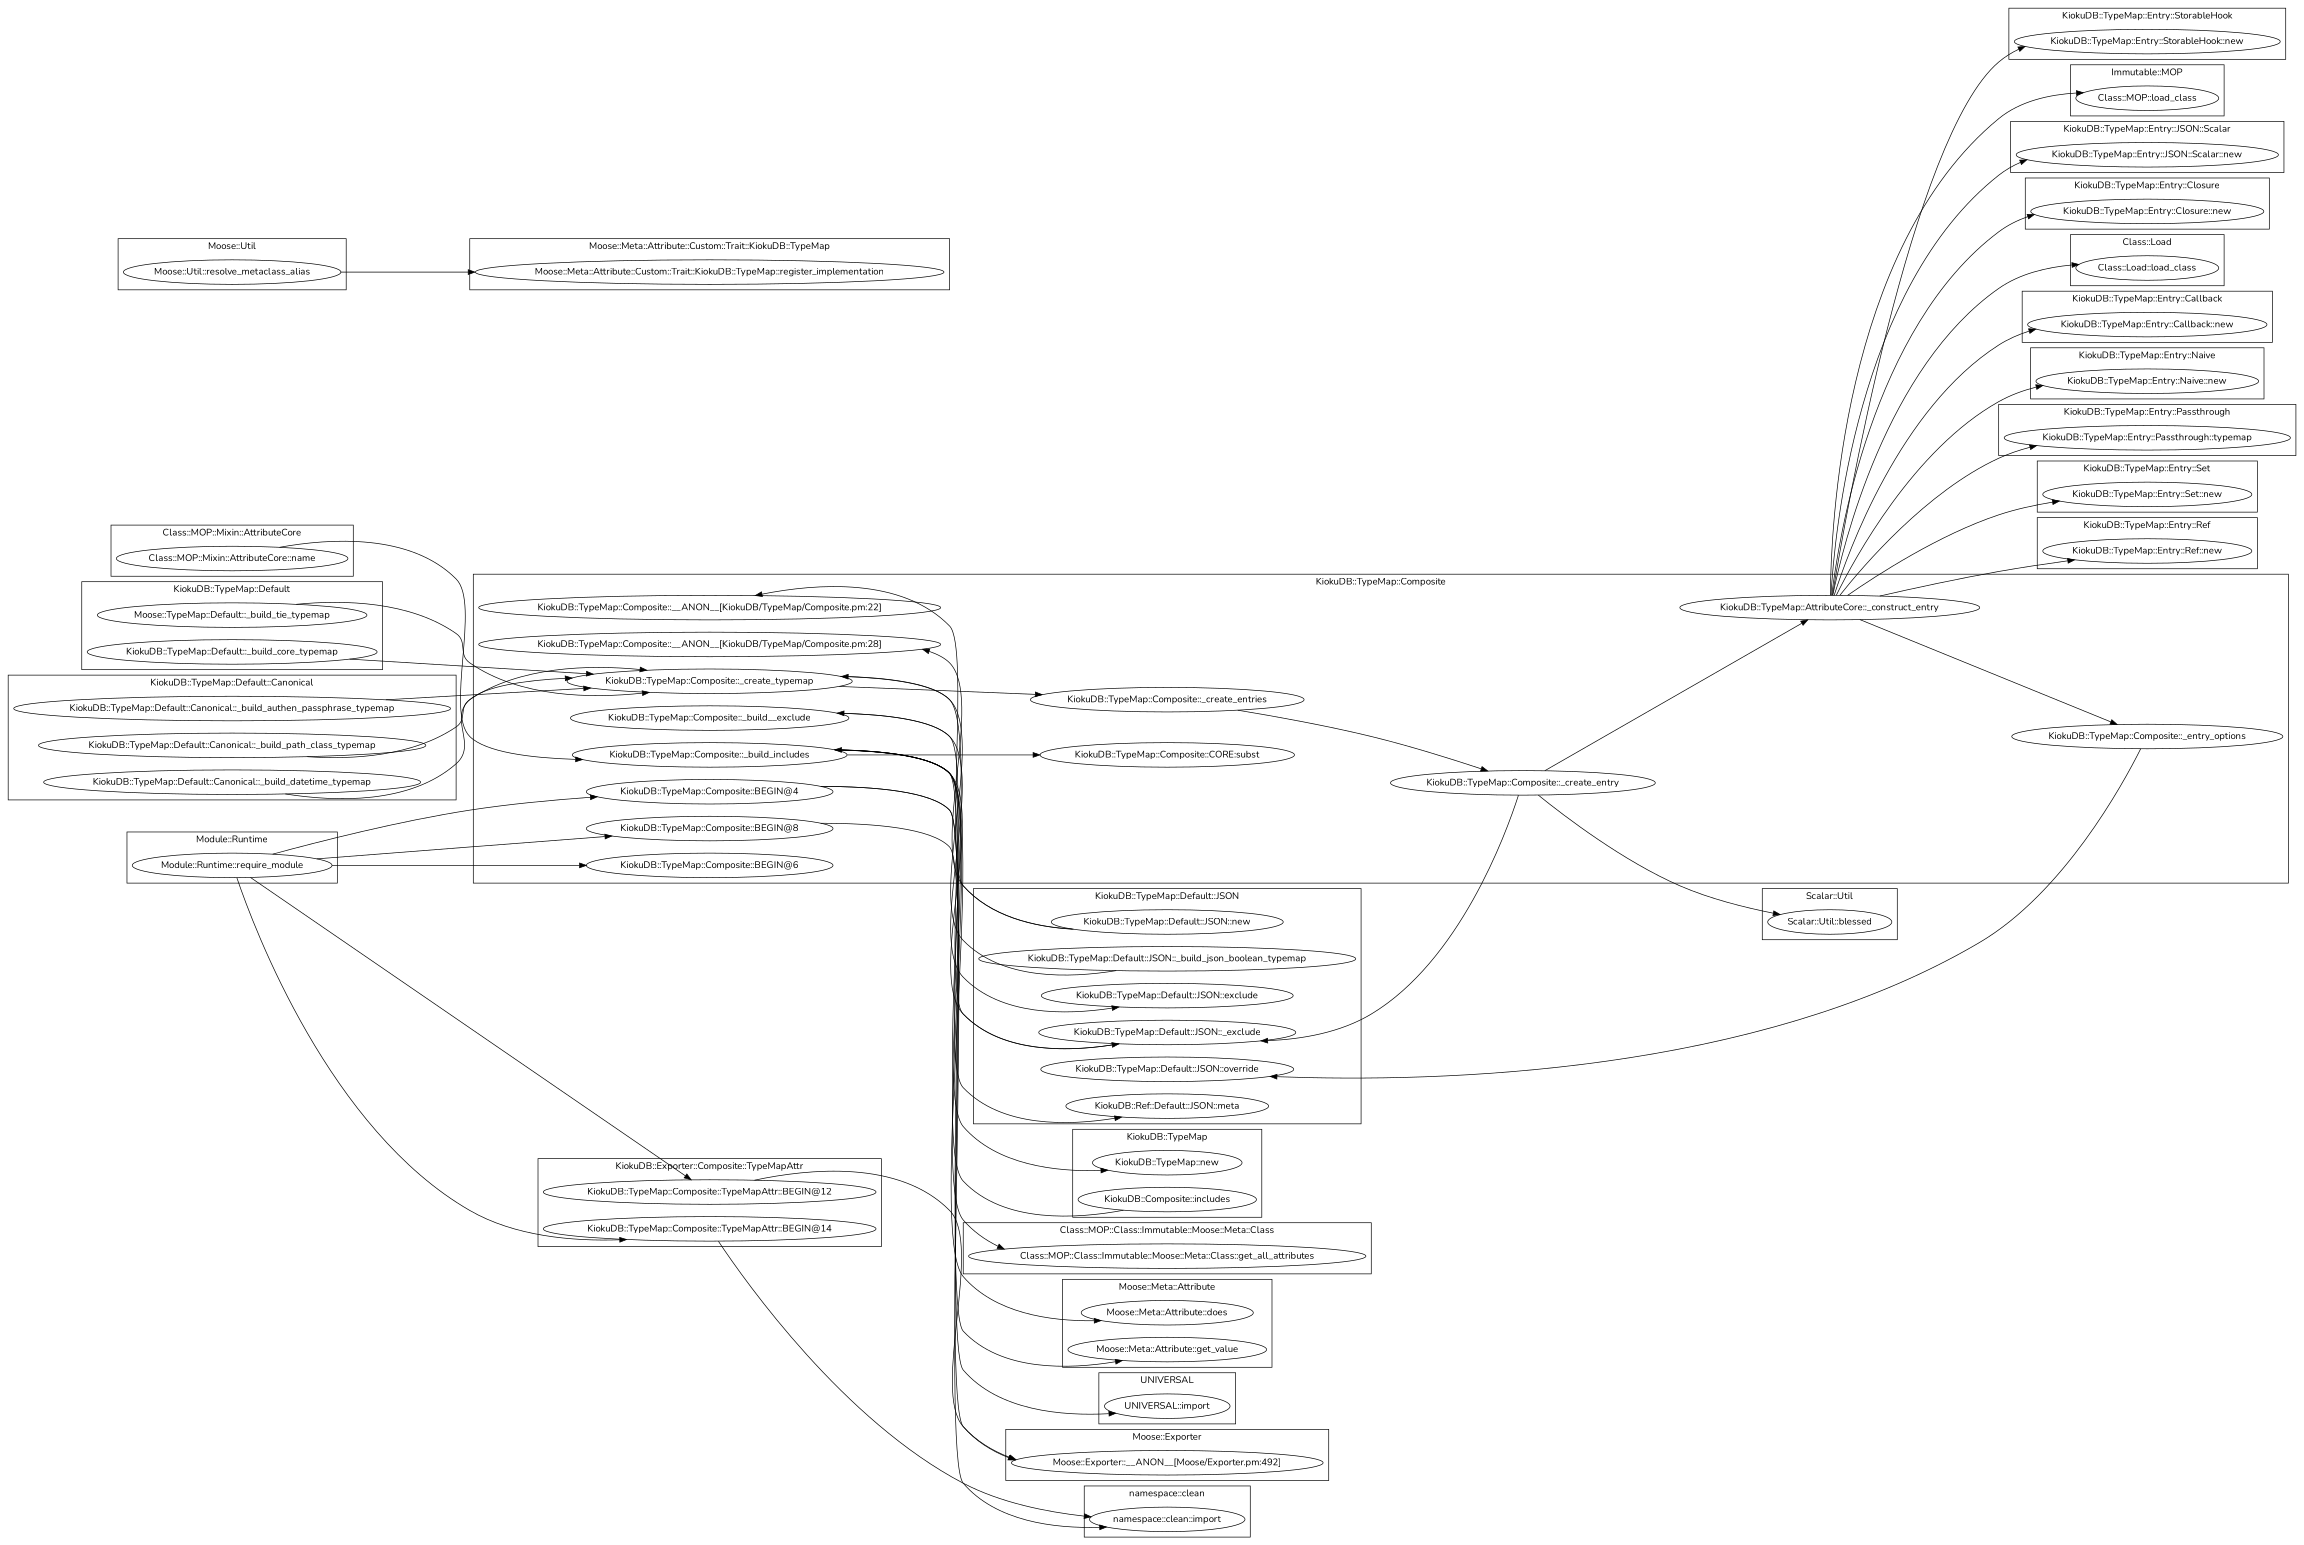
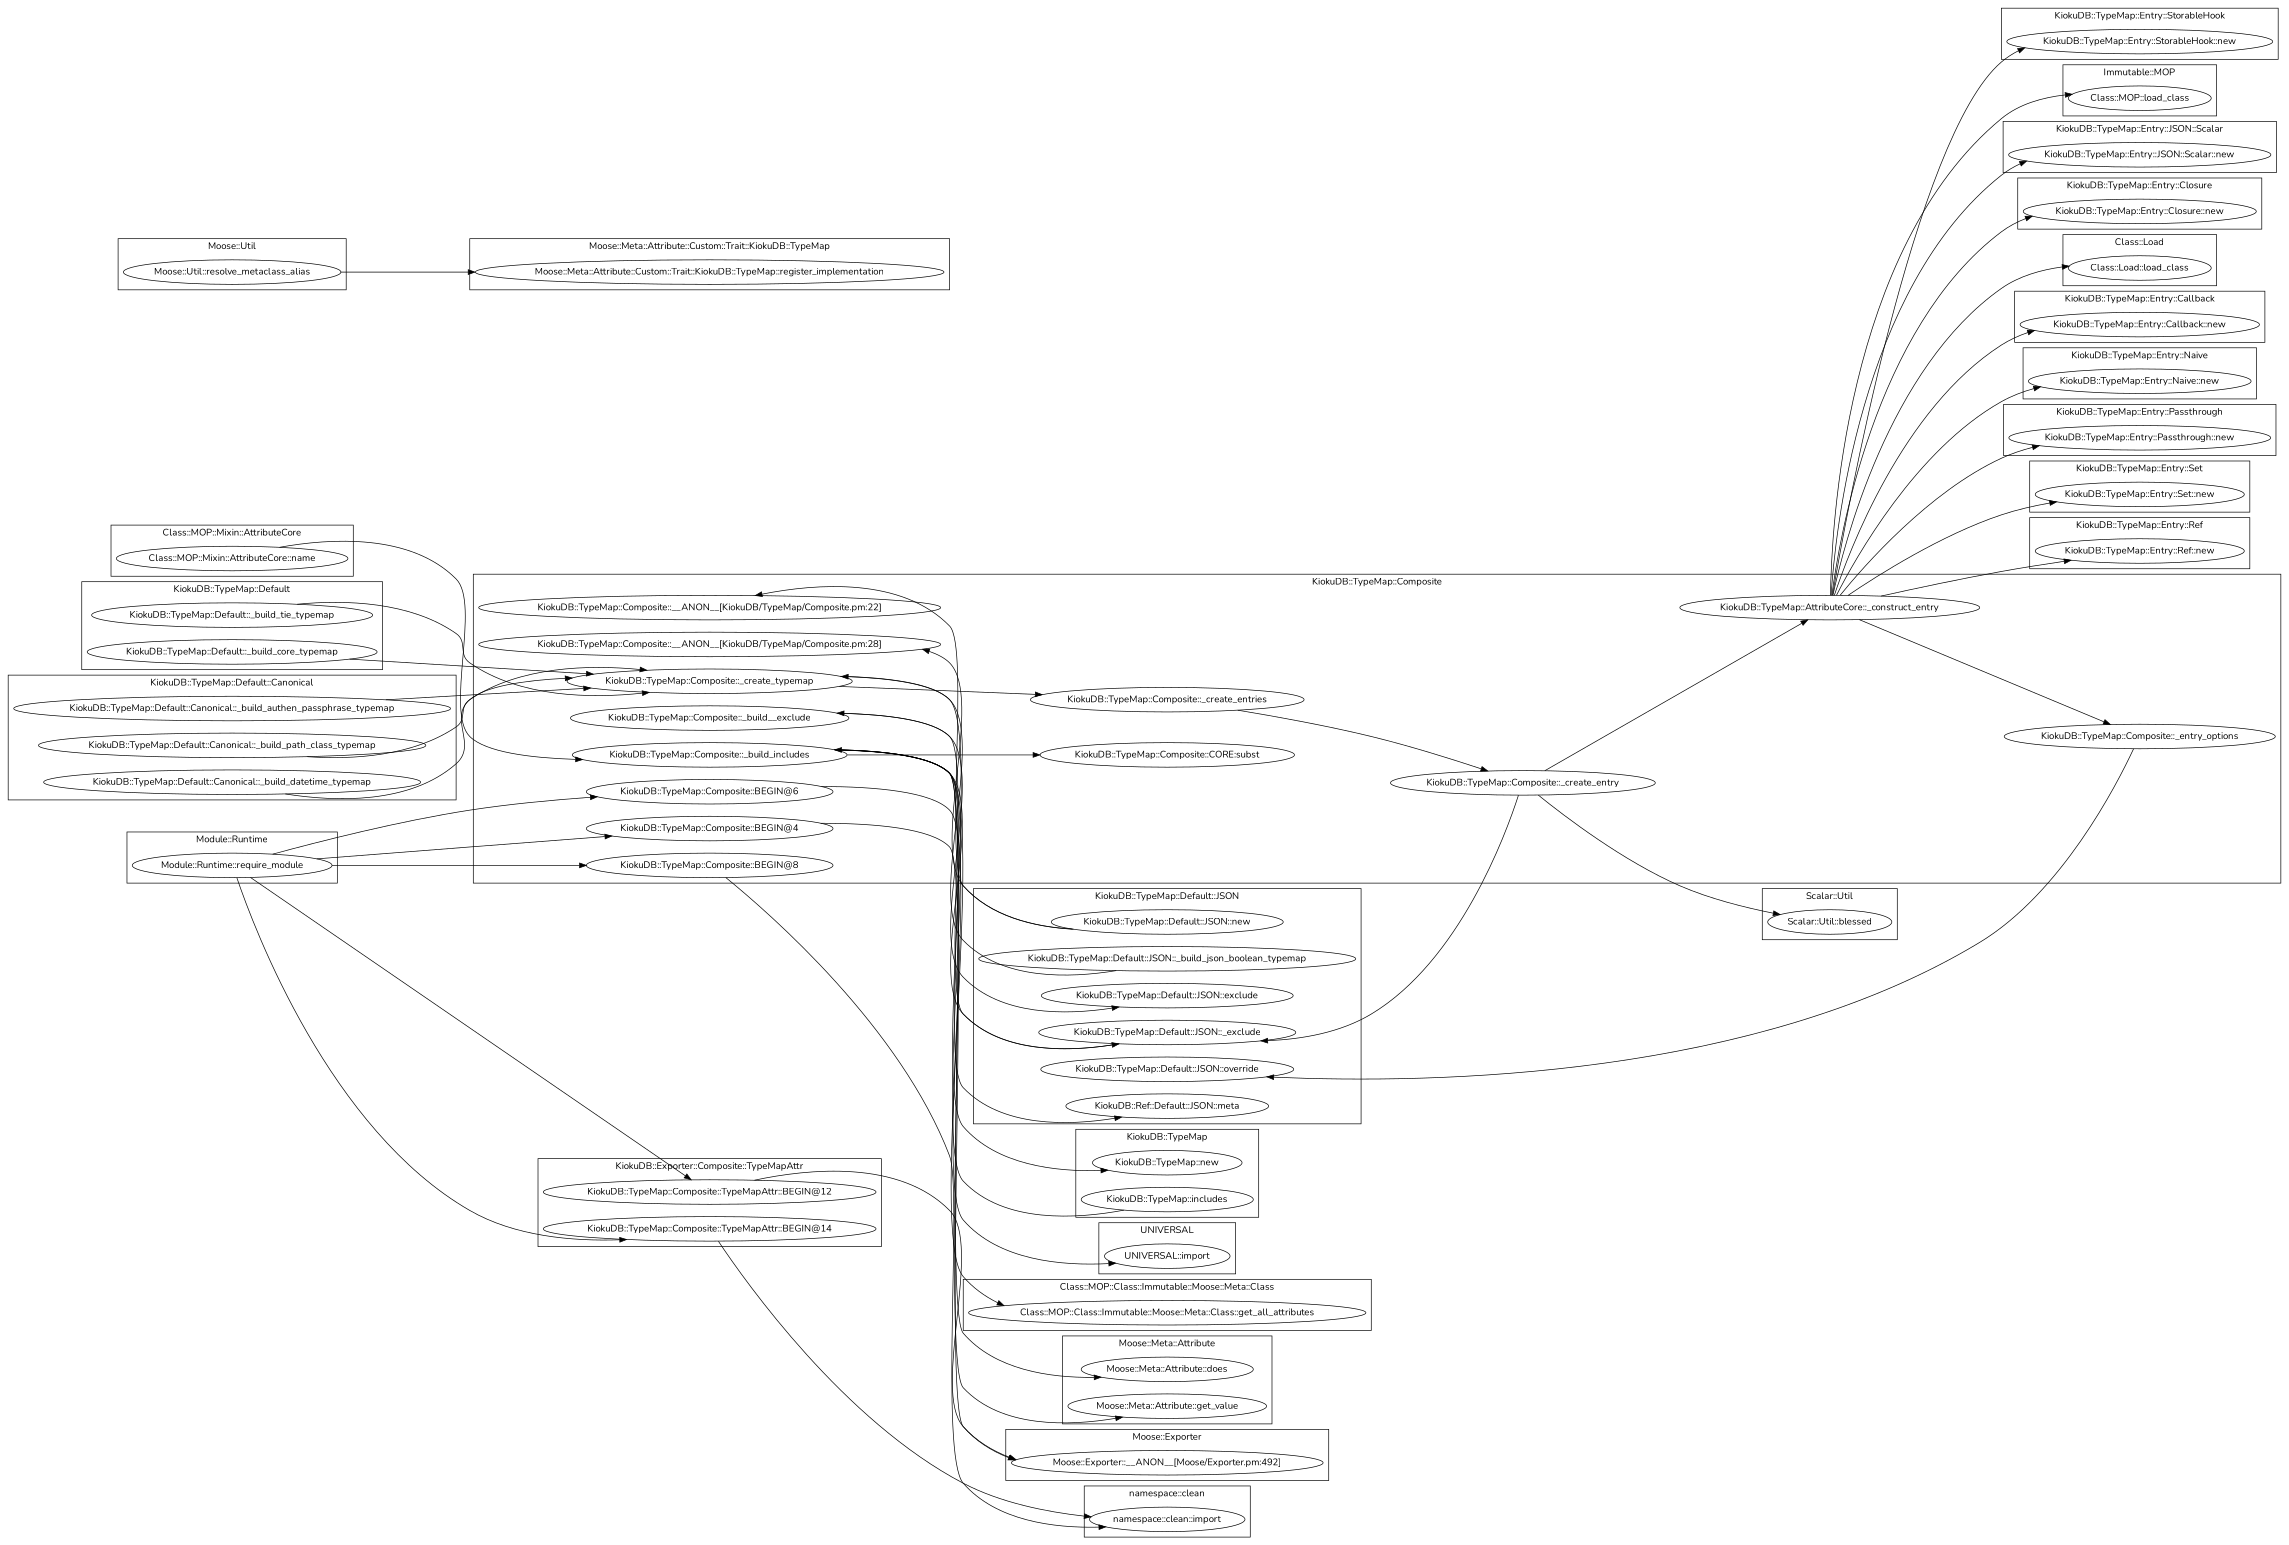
node "KiokuDB::TypeMap::Entry::Passthrough::typemap": label "KiokuDB::TypeMap::Entry::Passthrough::typemap" -> "KiokuDB::TypeMap::Entry::Passthrough::new"
node "Moose::TypeMap::Default::_build_tie_typemap": label "Moose::TypeMap::Default::_build_tie_typemap" -> "KiokuDB::TypeMap::Default::_build_tie_typemap"
edge "KiokuDB::TypeMap::Composite::BEGIN@4" -> "UNIVERSAL::import": now "KiokuDB::TypeMap::Composite::BEGIN@6" -> "UNIVERSAL::import"
node "KiokuDB::Composite::includes": label "KiokuDB::Composite::includes" -> "KiokuDB::TypeMap::includes"
